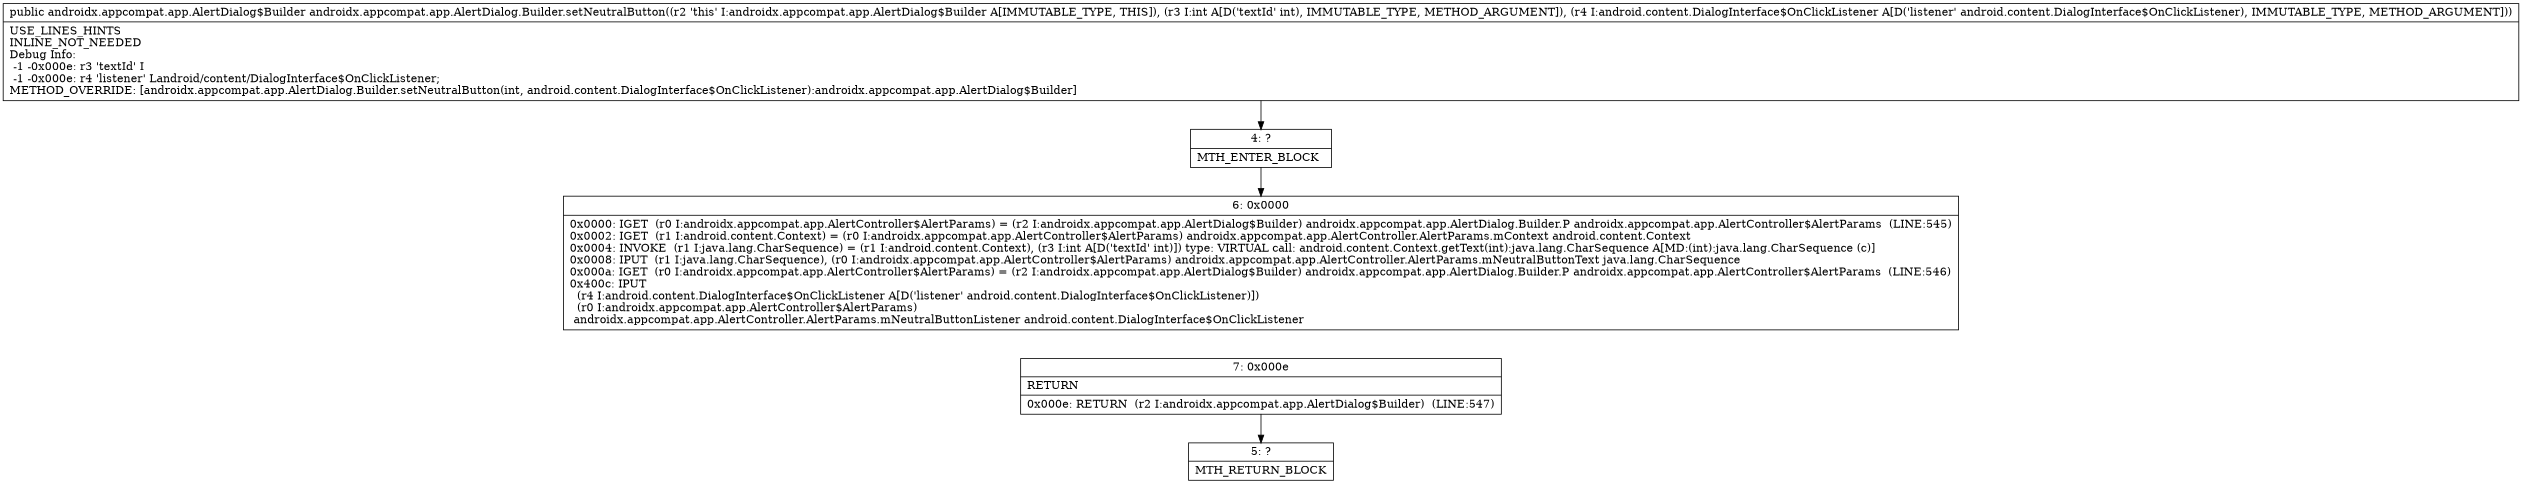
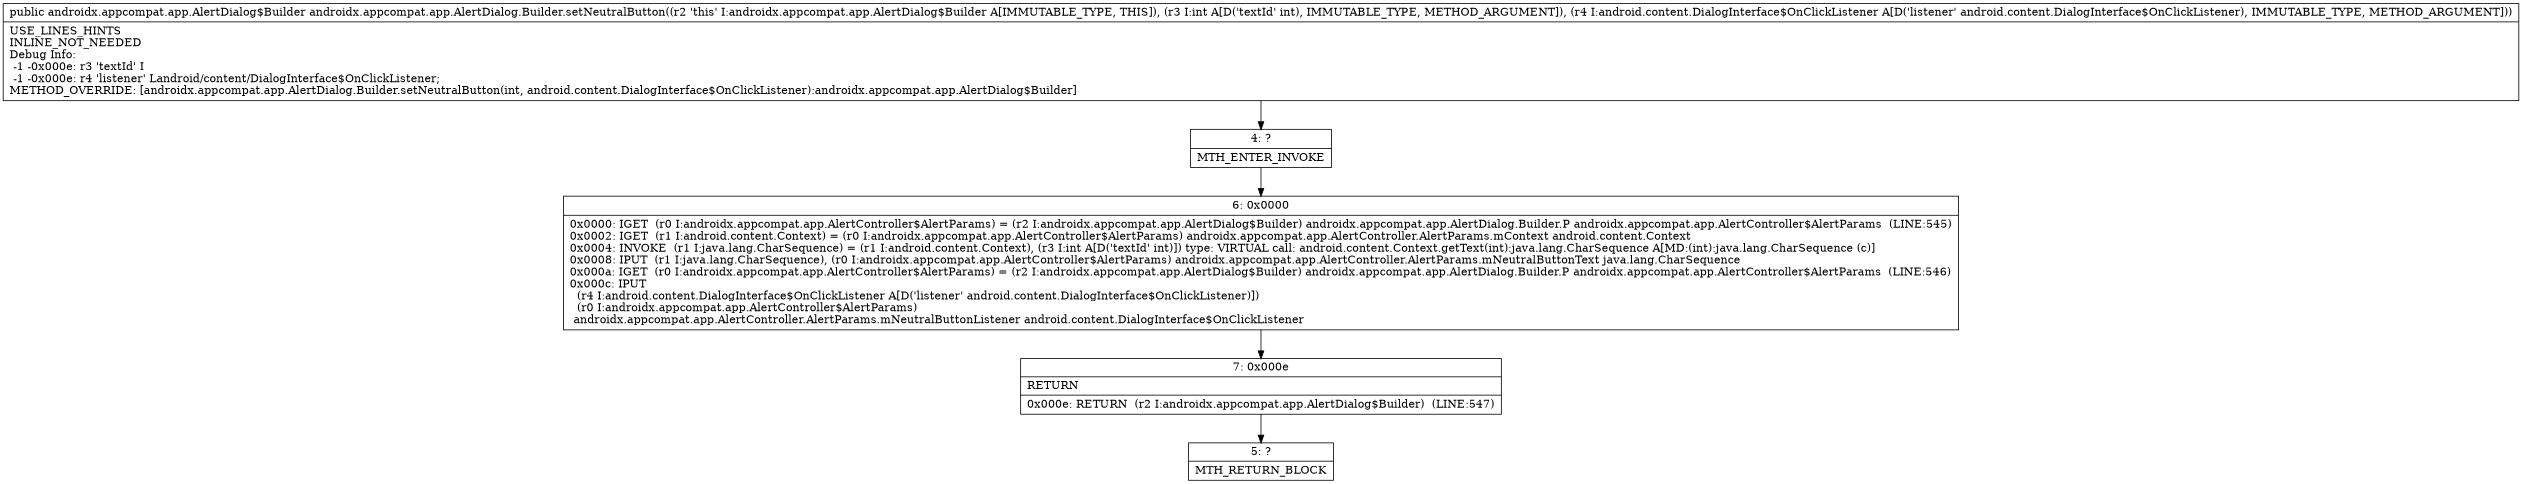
node "4: ?": text "MTH_ENTER_BLOCK" -> "MTH_ENTER_INVOKE"
node "6: 0x0000": text "0x400c: IPUT" -> "0x000c: IPUT"
edge "6: 0x0000" -> "7: 0x000e": added
